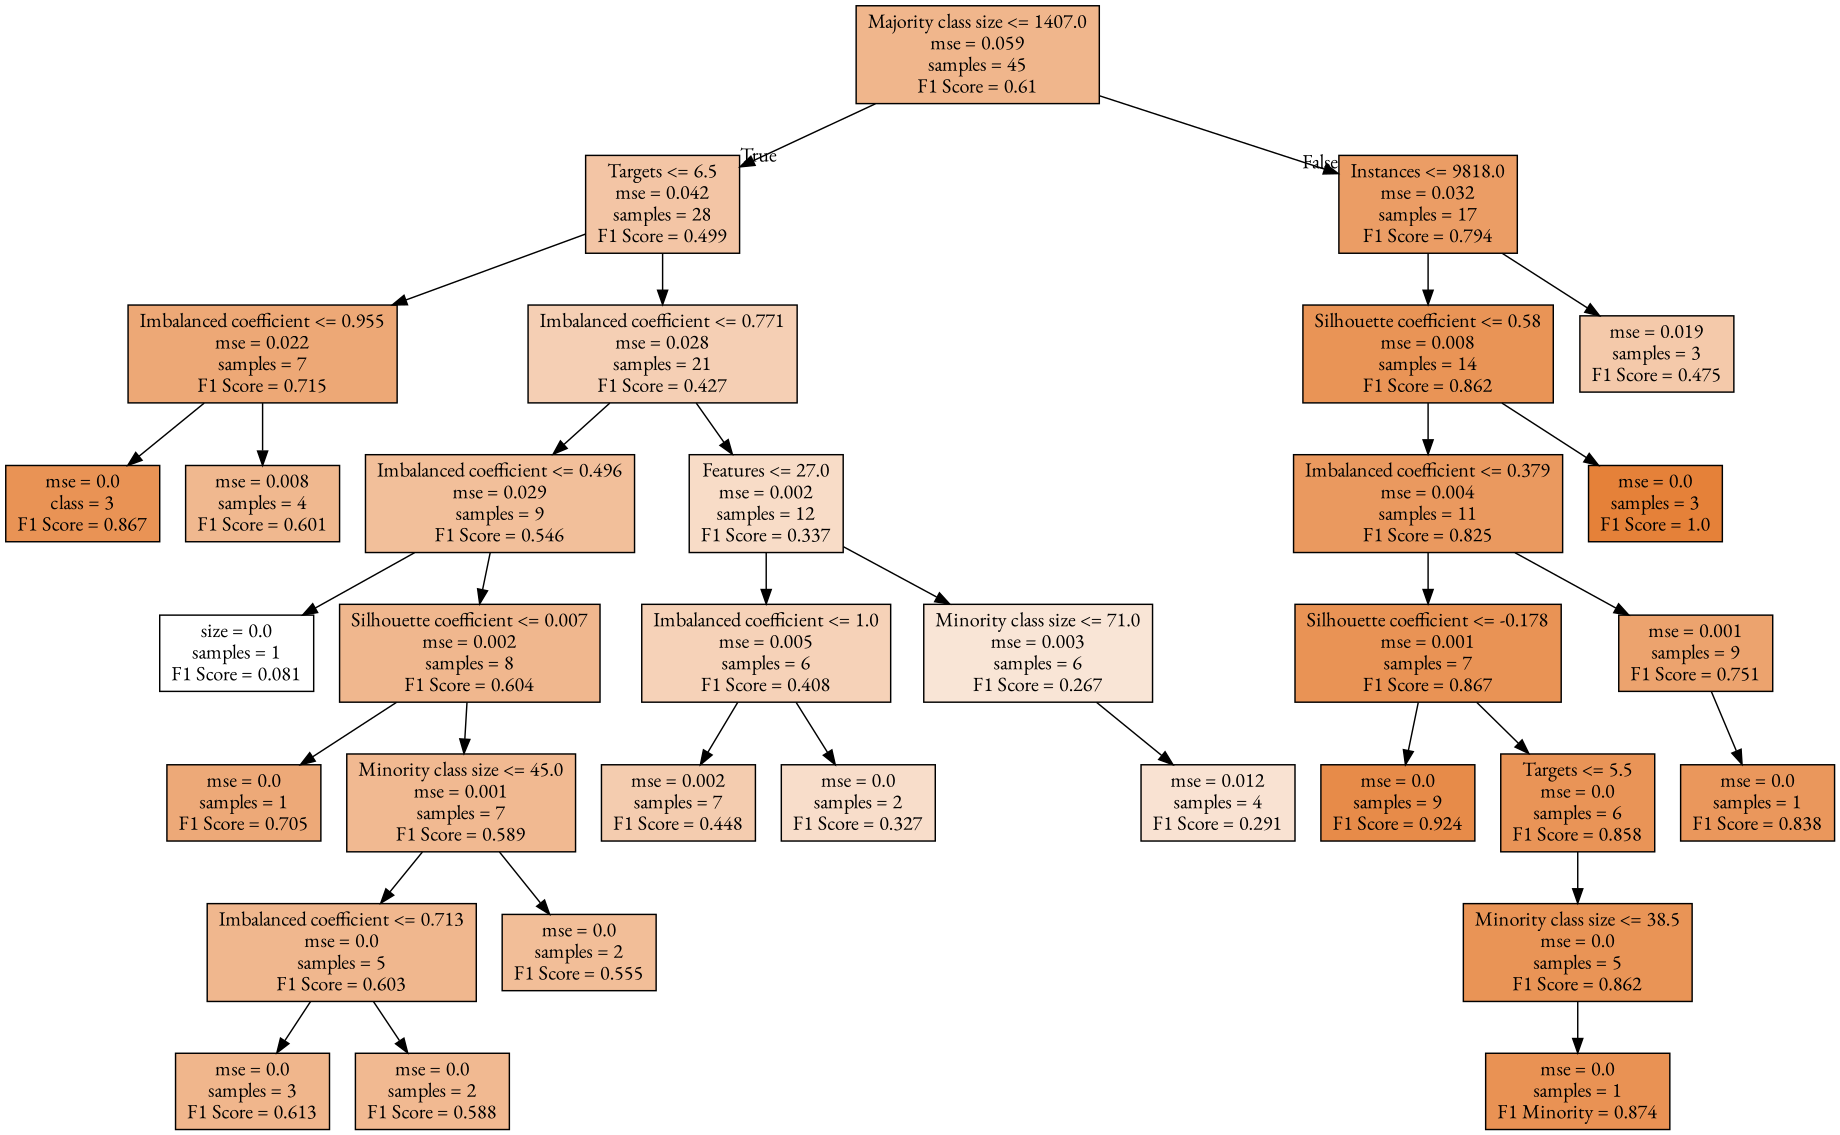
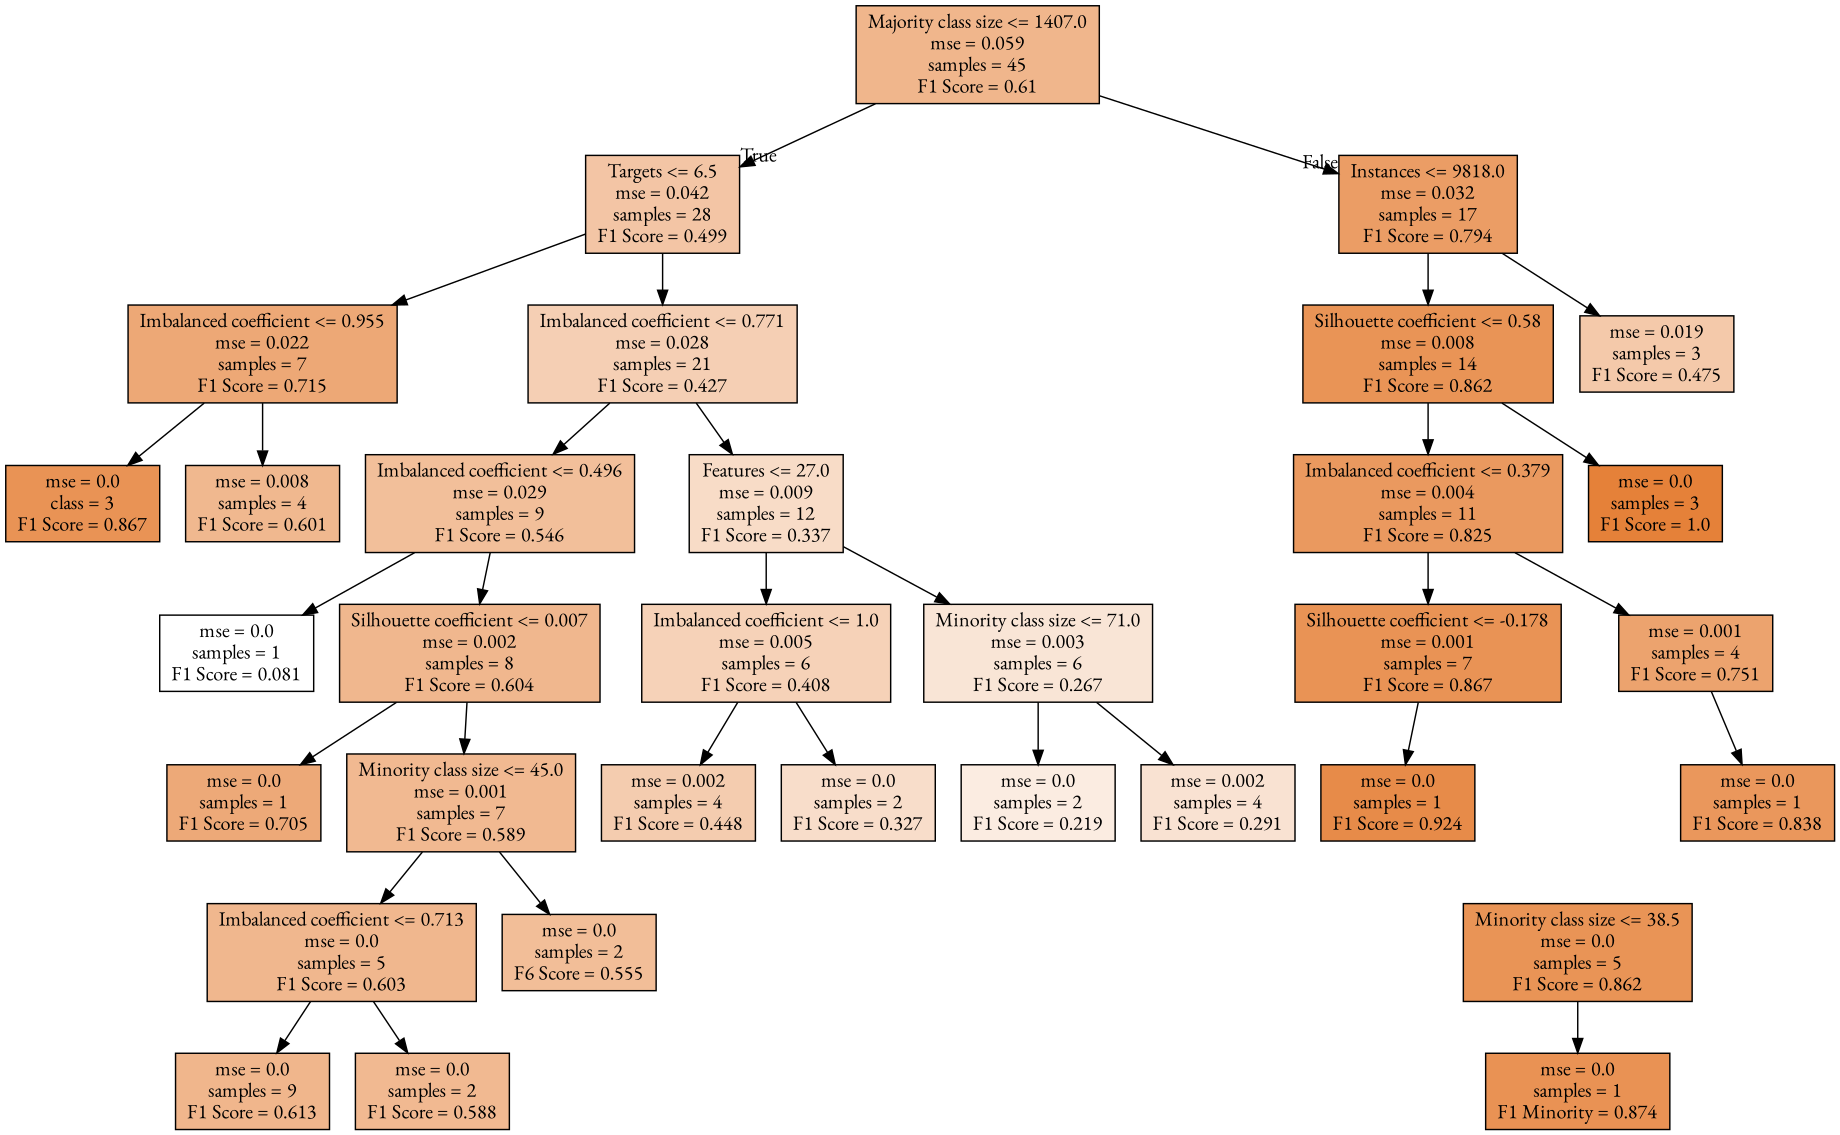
node "Features <= 27.0 mse = 0.002 samples = 12 F1 Score = 0.337": label "Features <= 27.0 mse = 0.002 samples = 12 F1 Score = 0.337" -> "Features <= 27.0 mse = 0.009 samples = 12 F1 Score = 0.337"
node "size = 0.0 samples = 1 F1 Score = 0.081": label "size = 0.0 samples = 1 F1 Score = 0.081" -> "mse = 0.0 samples = 1 F1 Score = 0.081"
node "mse = 0.001 samples = 9 F1 Score = 0.751": label "mse = 0.001 samples = 9 F1 Score = 0.751" -> "mse = 0.001 samples = 4 F1 Score = 0.751"
node "mse = 0.002 samples = 7 F1 Score = 0.448": label "mse = 0.002 samples = 7 F1 Score = 0.448" -> "mse = 0.002 samples = 4 F1 Score = 0.448"
node "mse = 0.0 samples = 2 F1 Score = 0.219": added
node "mse = 0.012 samples = 4 F1 Score = 0.291": label "mse = 0.012 samples = 4 F1 Score = 0.291" -> "mse = 0.002 samples = 4 F1 Score = 0.291"
node "mse = 0.0 samples = 9 F1 Score = 0.924": label "mse = 0.0 samples = 9 F1 Score = 0.924" -> "mse = 0.0 samples = 1 F1 Score = 0.924"
node "Targets <= 5.5 mse = 0.0 samples = 6 F1 Score = 0.858": removed
node "mse = 0.0 samples = 2 F1 Score = 0.555": label "mse = 0.0 samples = 2 F1 Score = 0.555" -> "mse = 0.0 samples = 2 F6 Score = 0.555"
node "mse = 0.0 samples = 3 F1 Score = 0.613": label "mse = 0.0 samples = 3 F1 Score = 0.613" -> "mse = 0.0 samples = 9 F1 Score = 0.613"
